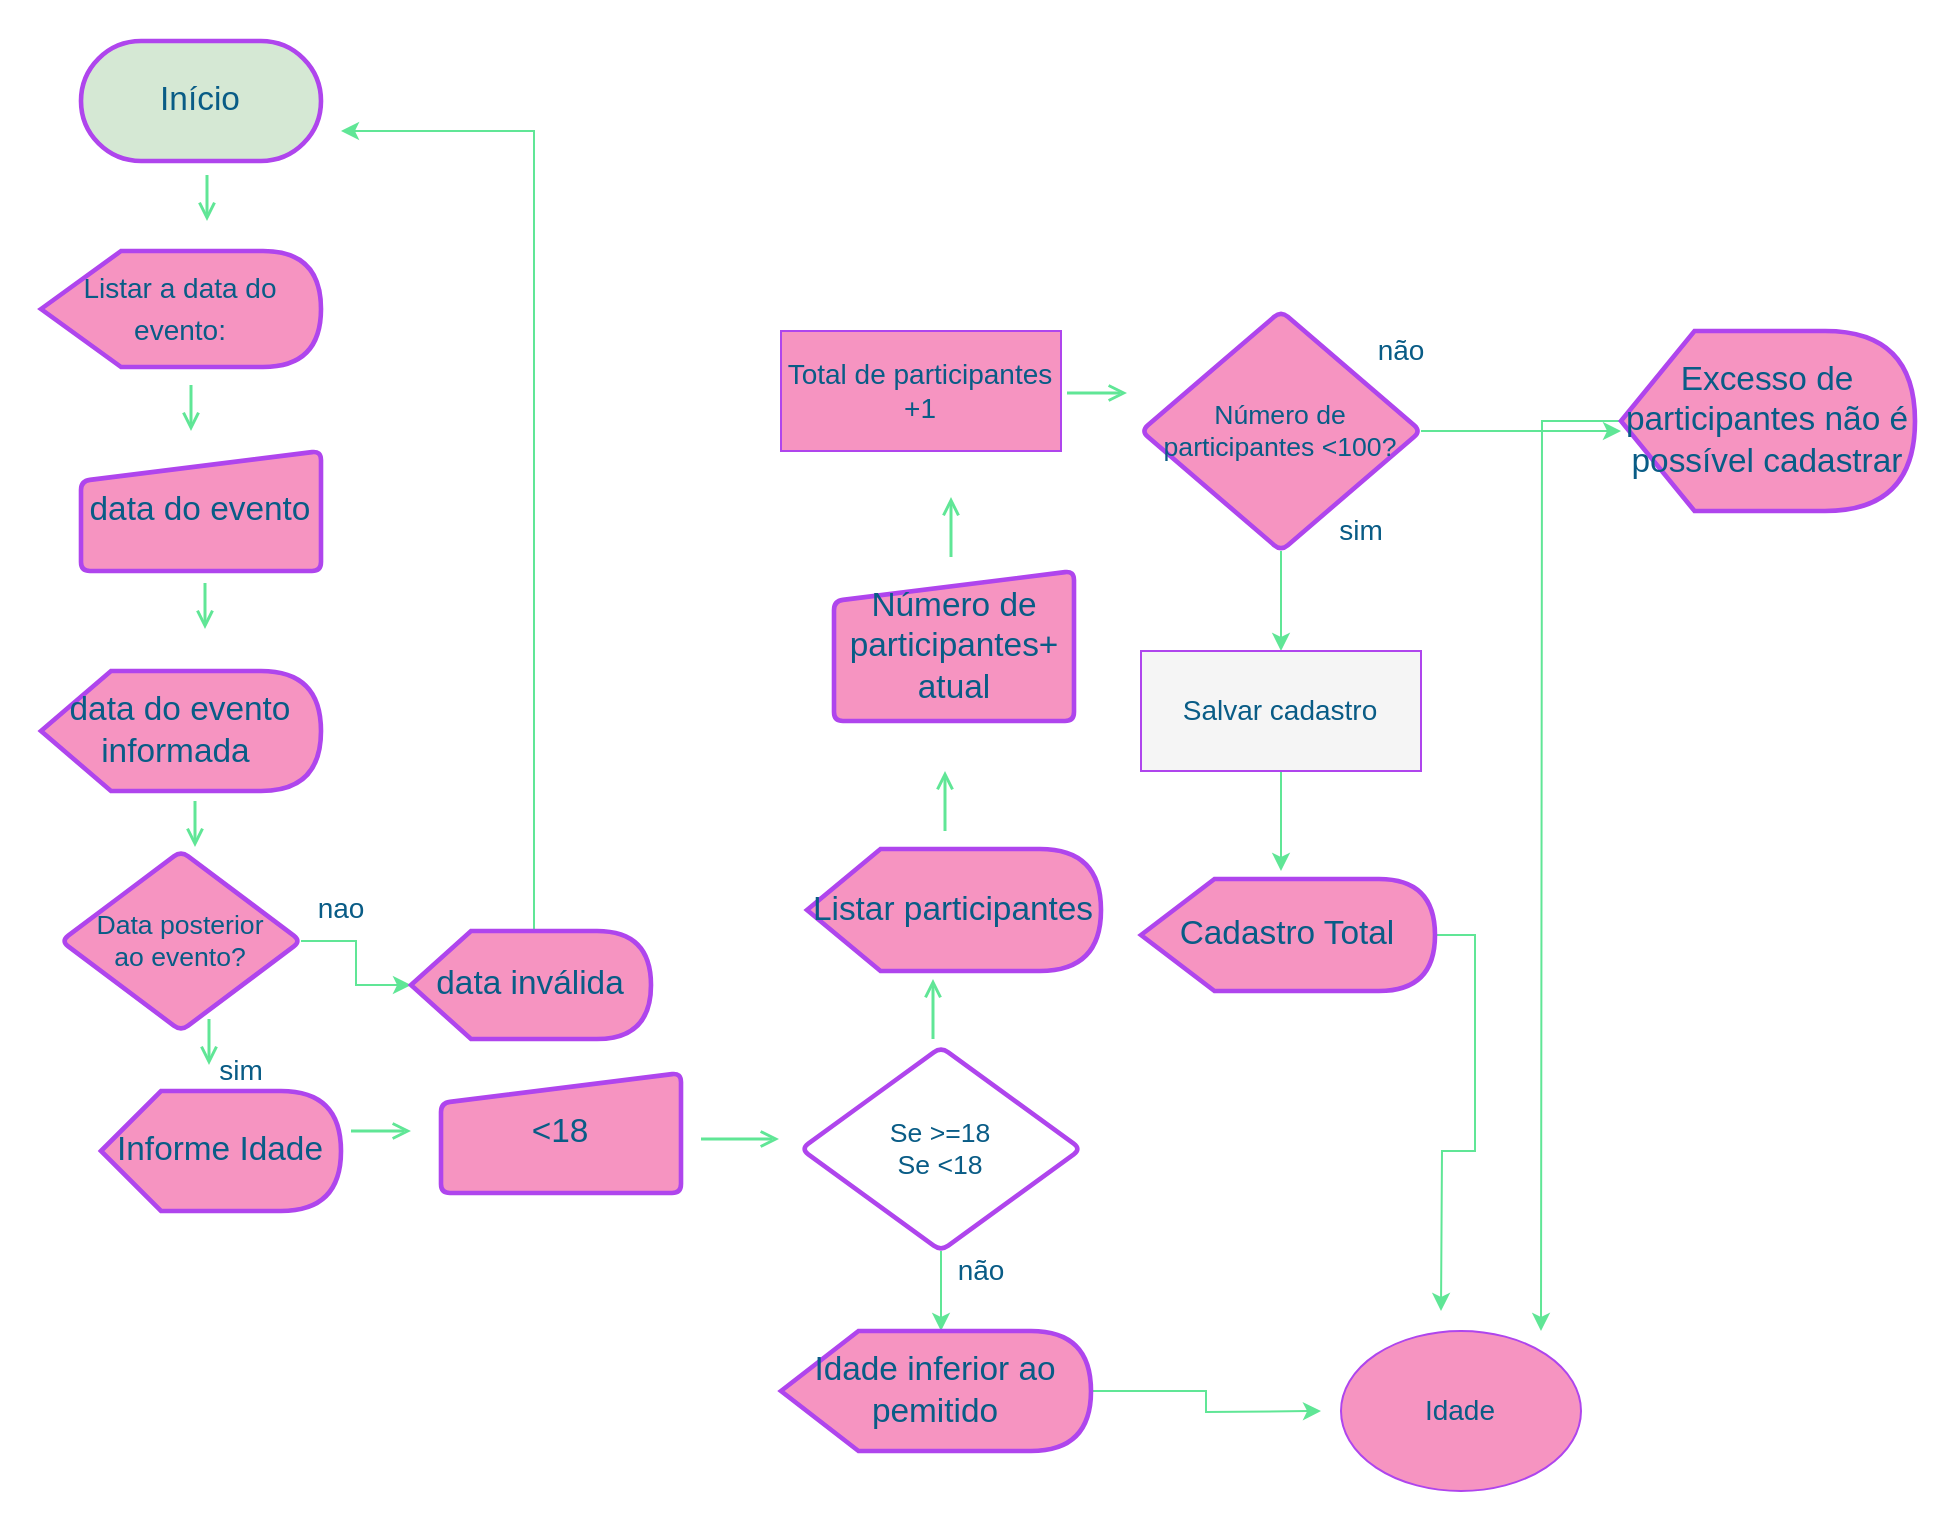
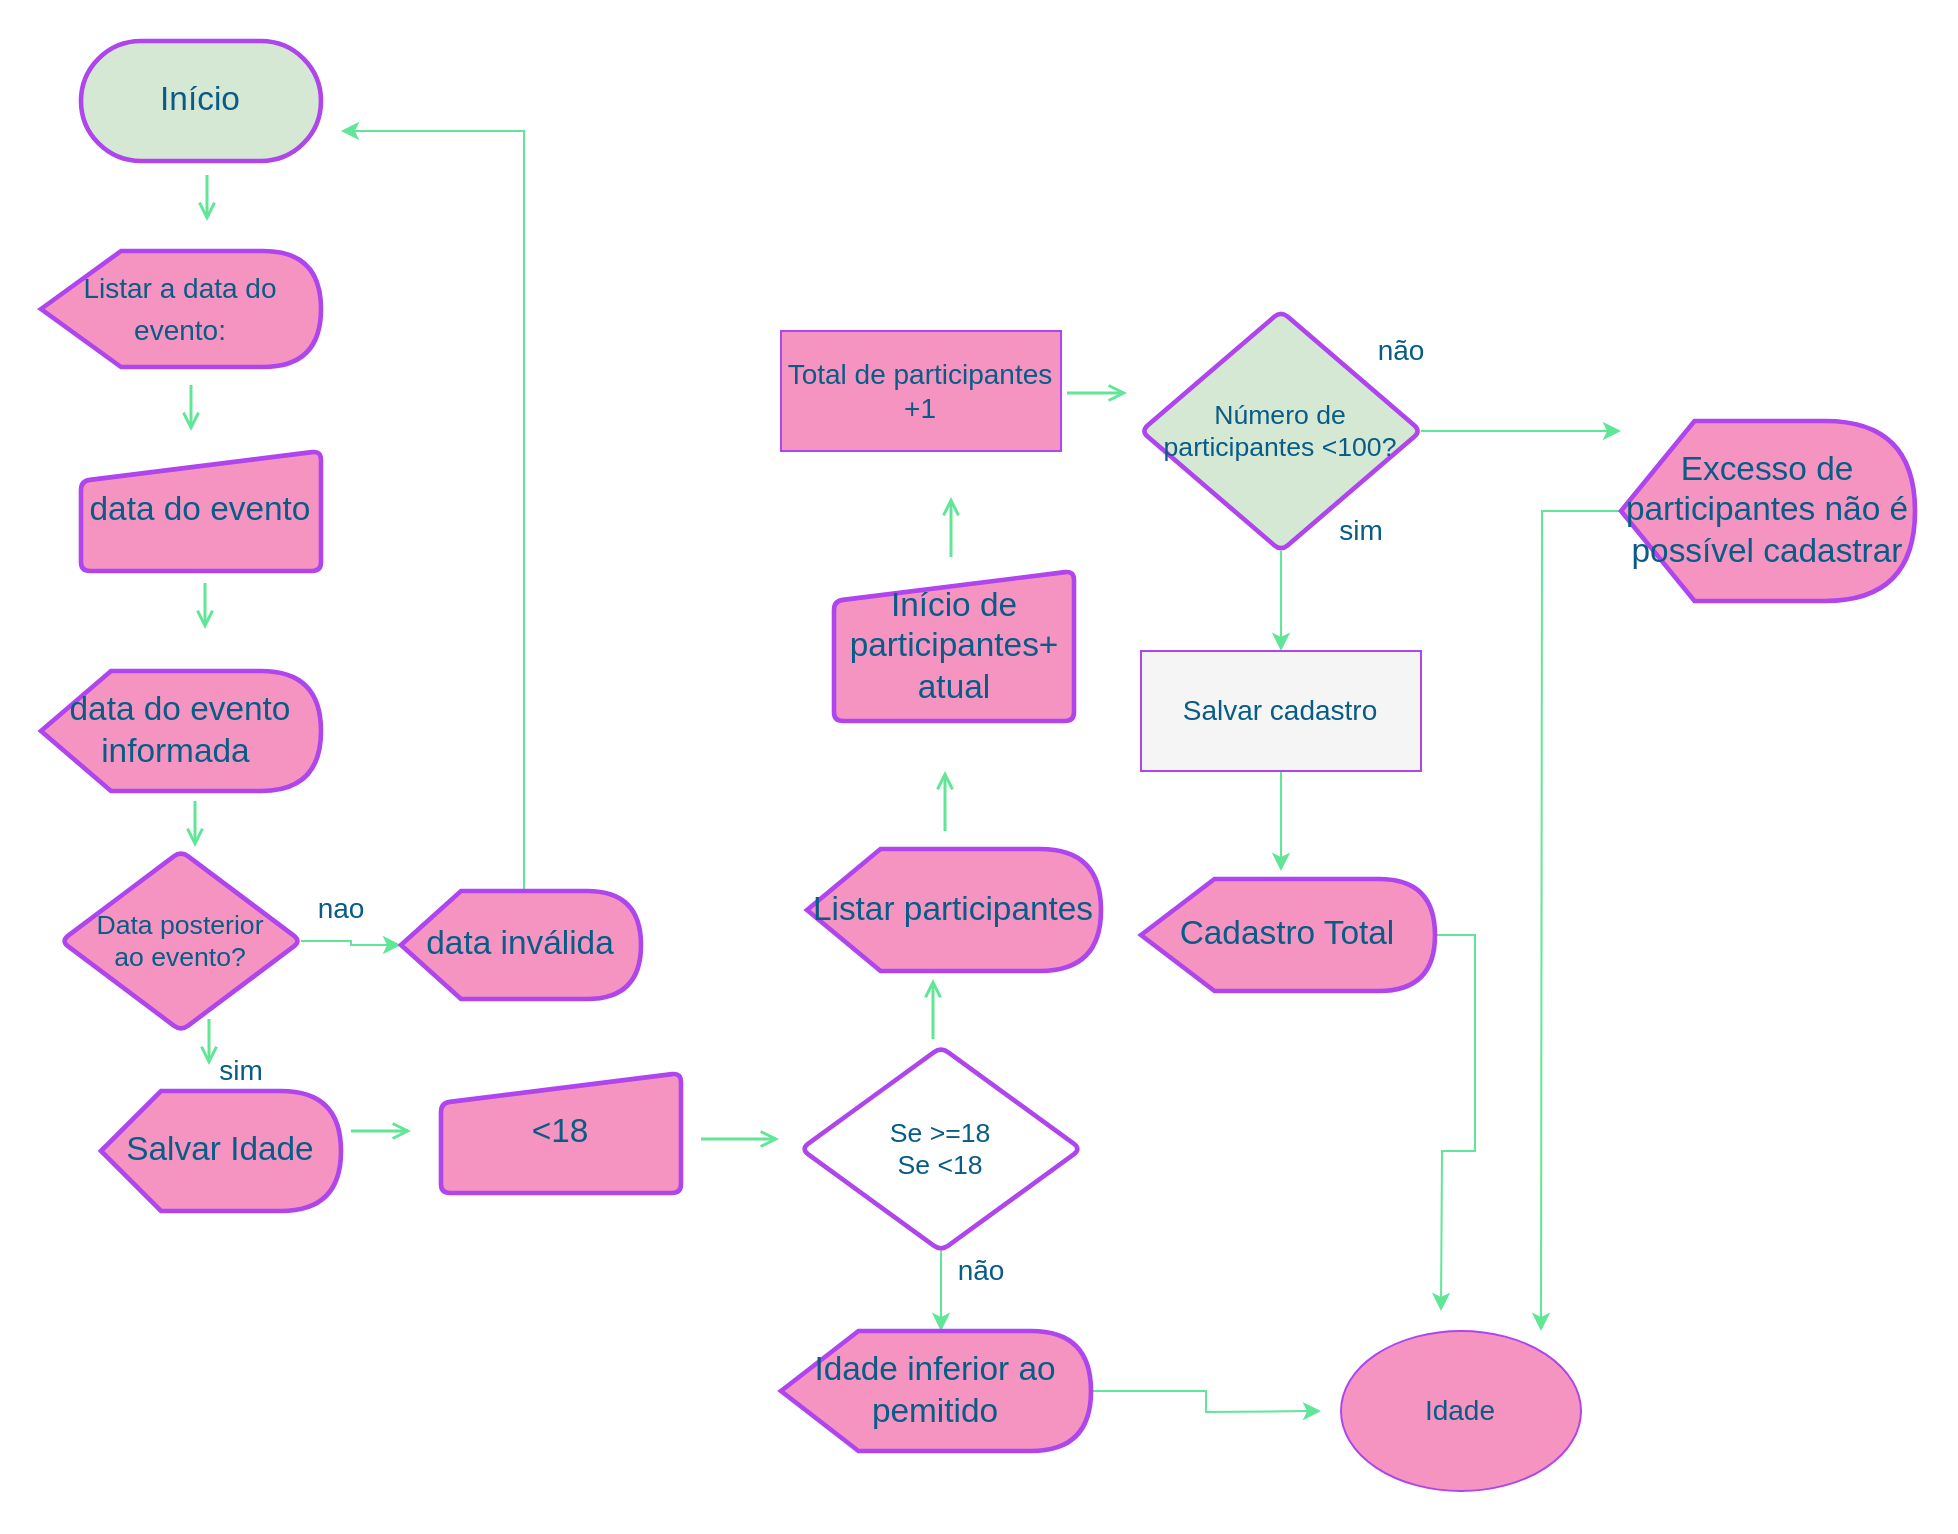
node "Excesso de participantes não é possível cadastrar": moved (1768, 421) -> (1768, 511)
node "Número de participantes <100?": fillcolor #f694c1 -> #d5e8d4
node "Número de participantes+ atual": label "Número de participantes+ atual" -> "Início de participantes+ atual"
node "data inválida": moved (531, 985) -> (521, 945)
node "Informe Idade": label "Informe Idade" -> "Salvar Idade"
